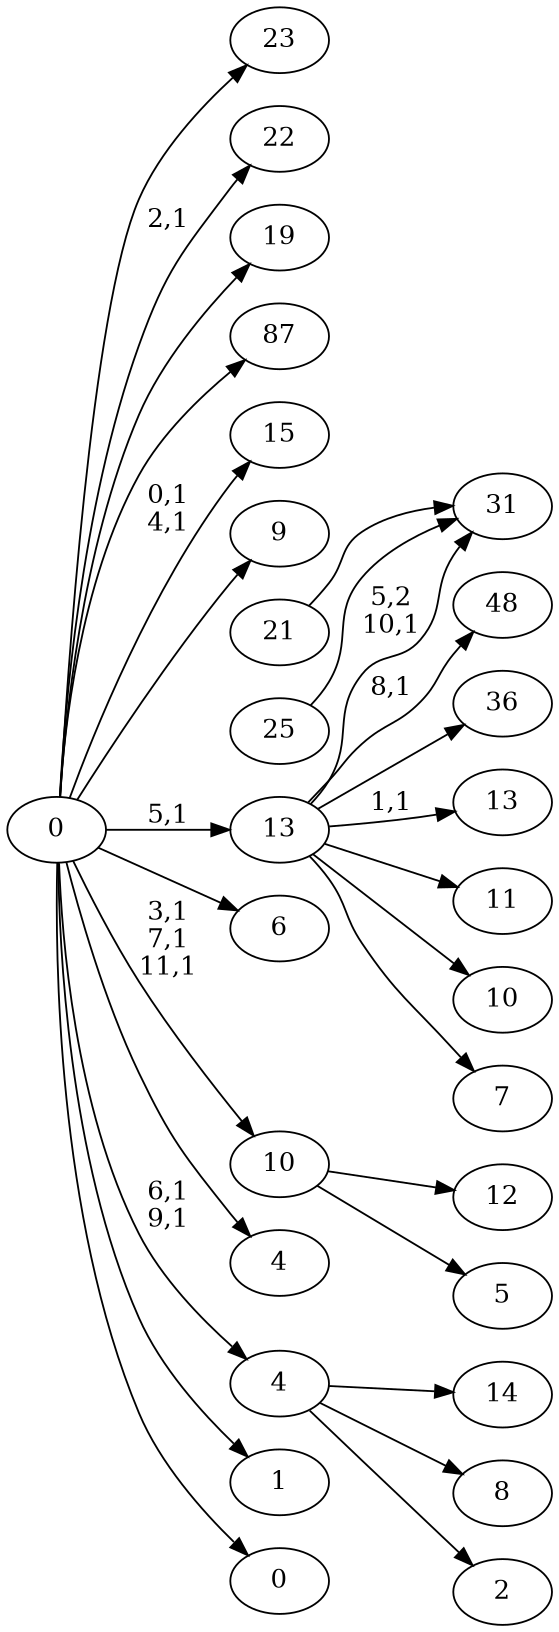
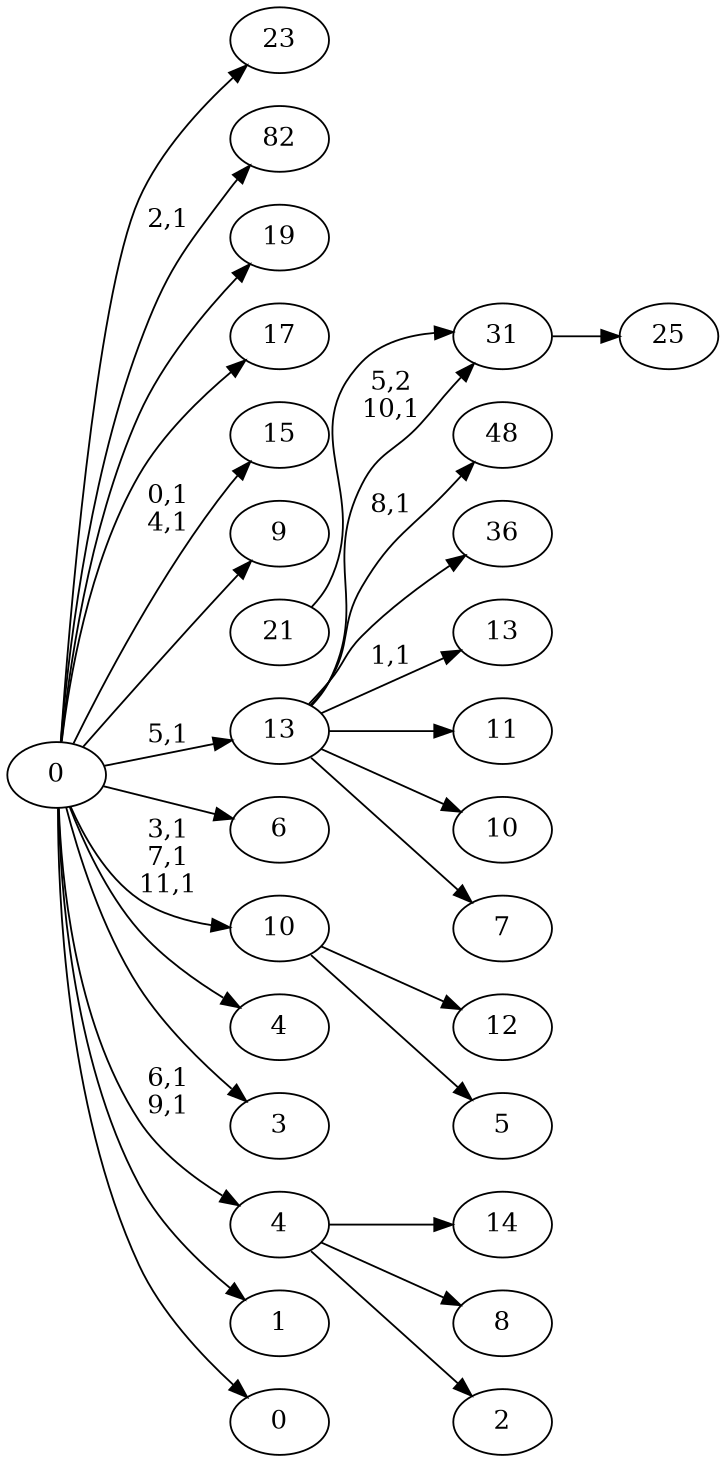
node "22": label "22" -> "82"
node "87": label "87" -> "17"
edge "25" -> "31": reversed
node "3": added
